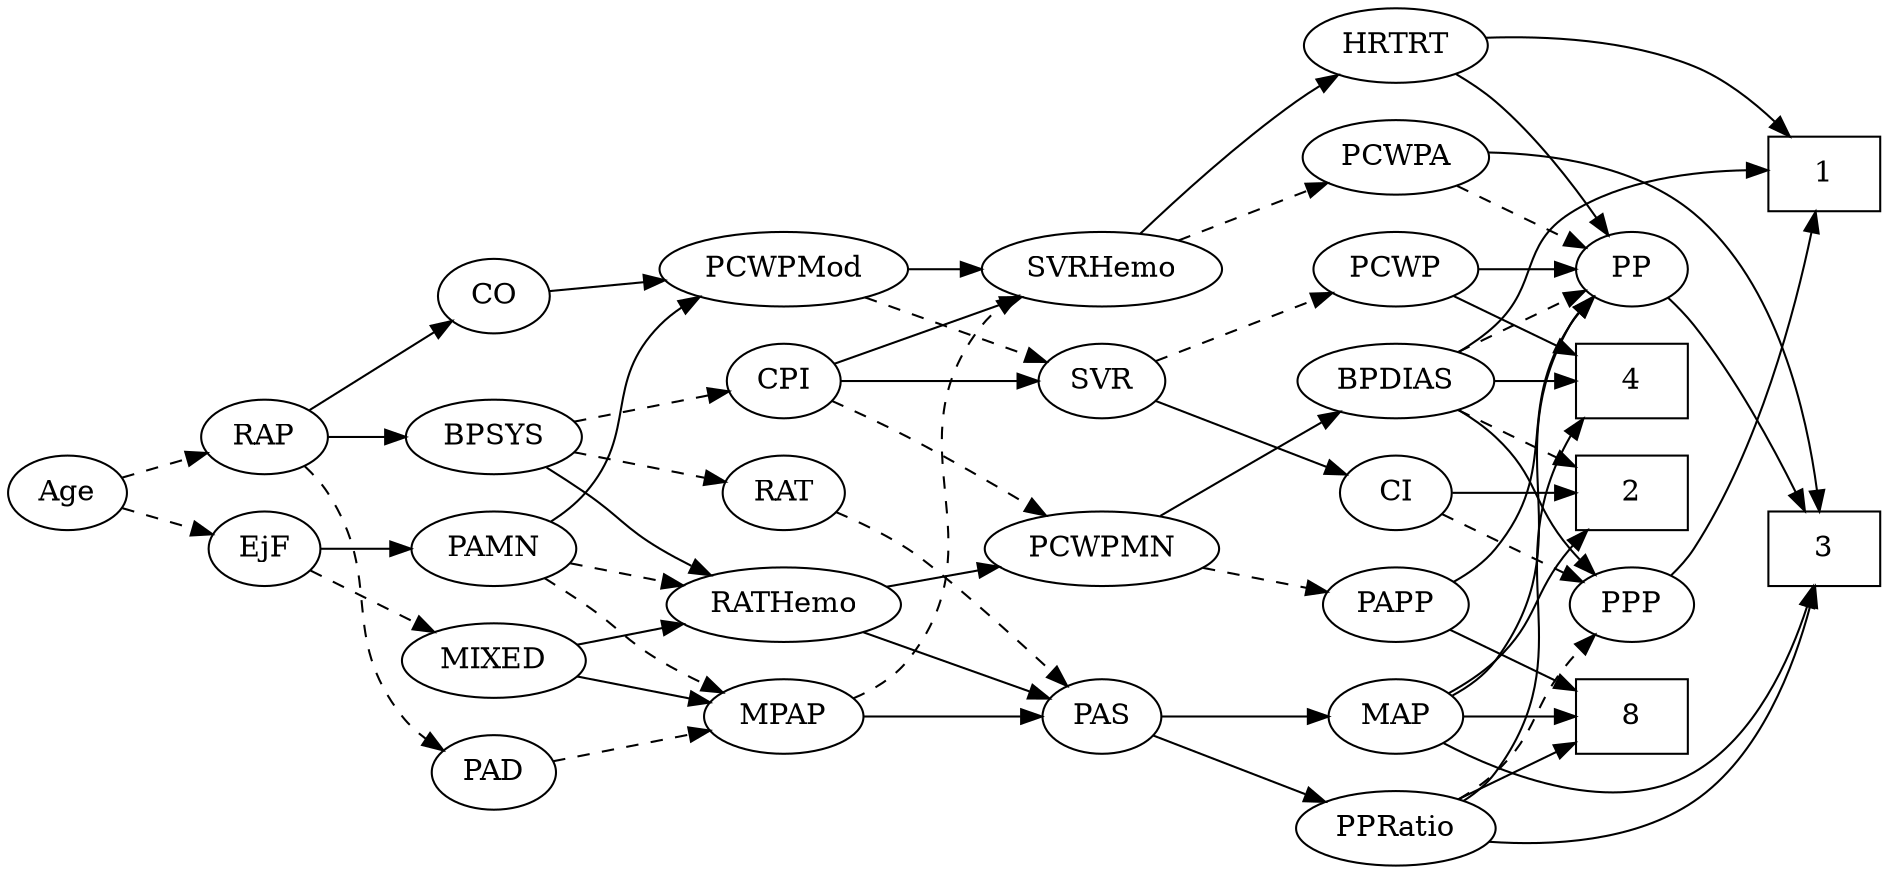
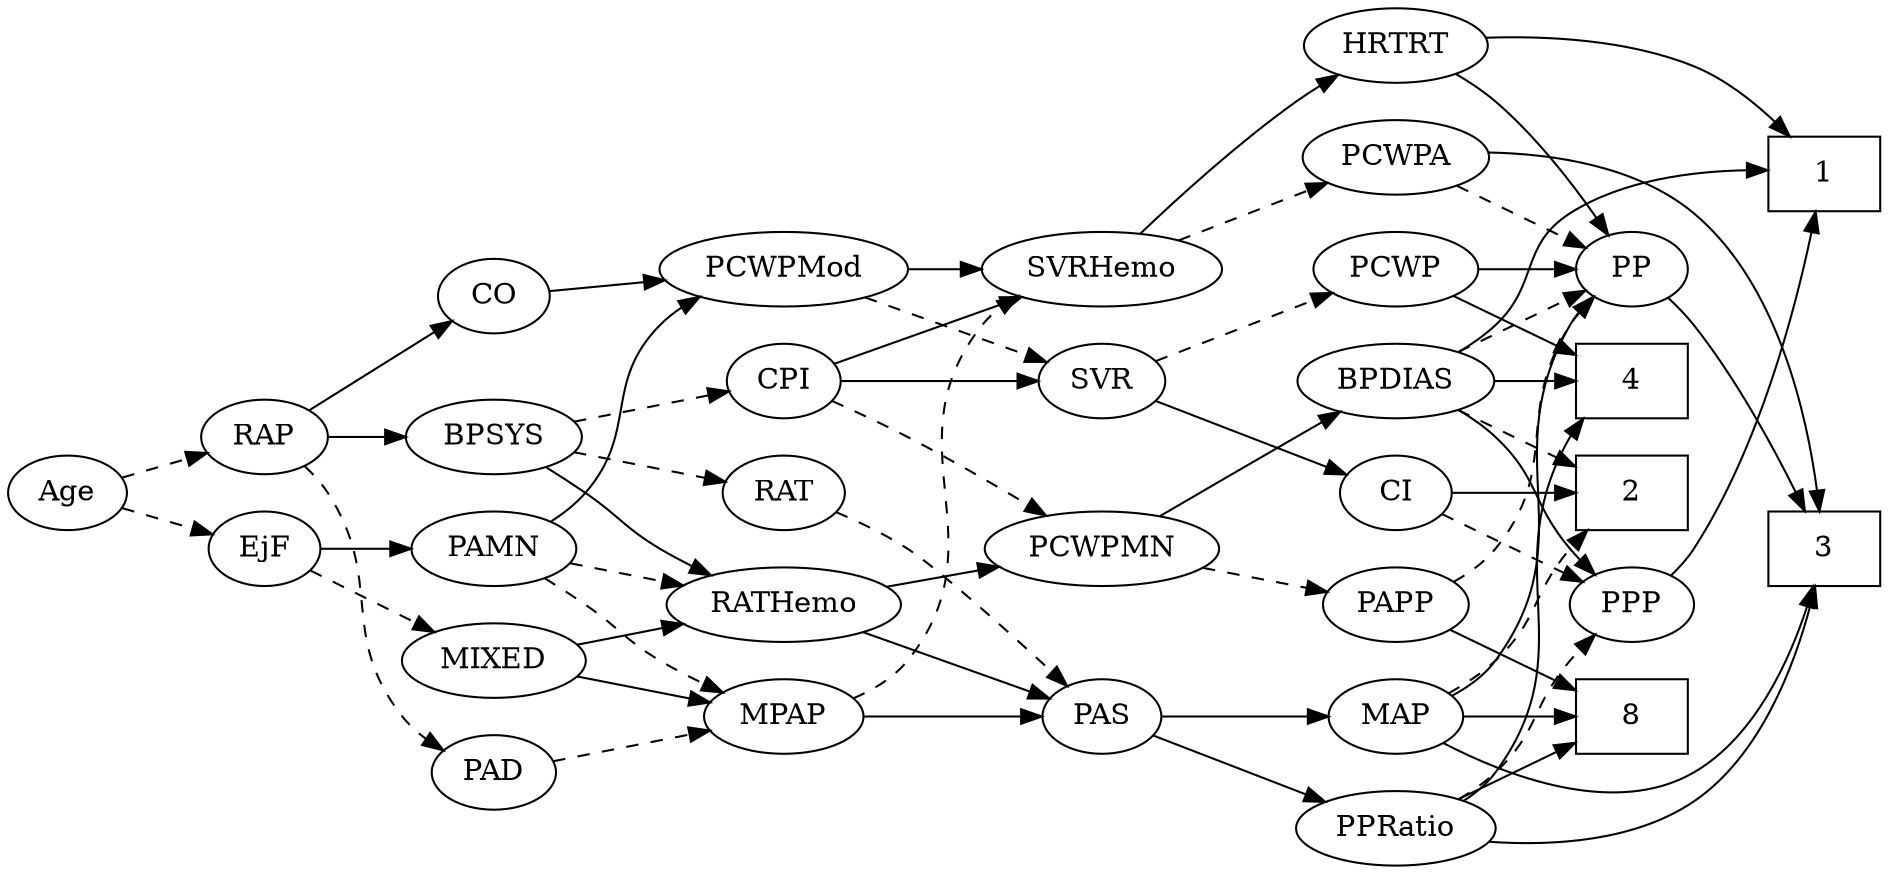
edge "PAPP" -> "PP": style solid -> dashed
edge "MAP" -> "2": style solid -> dashed
